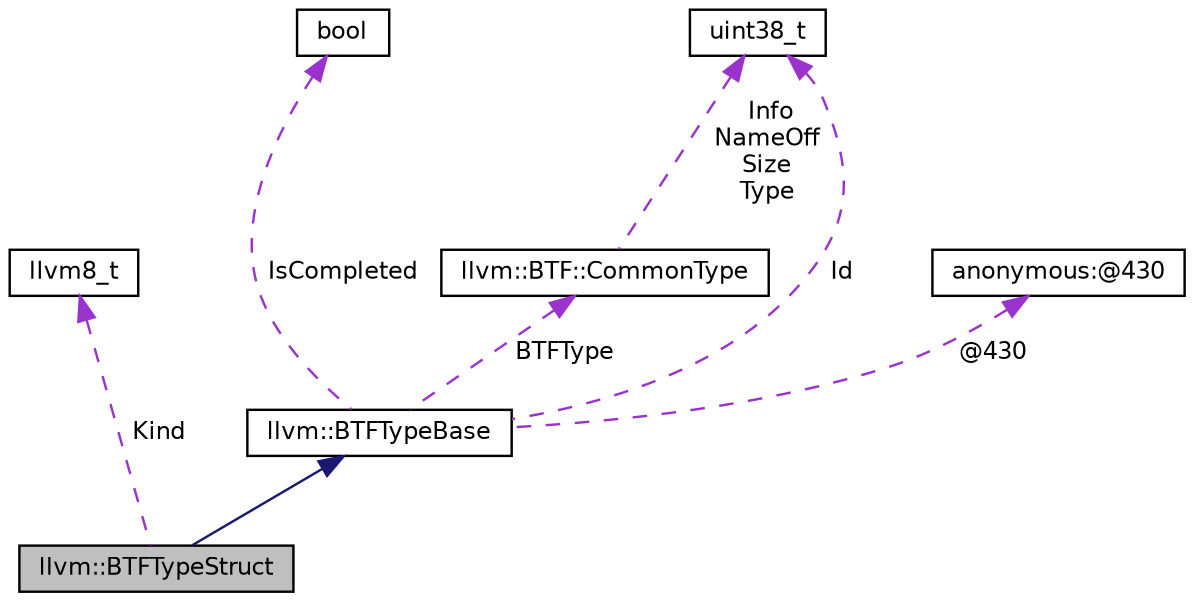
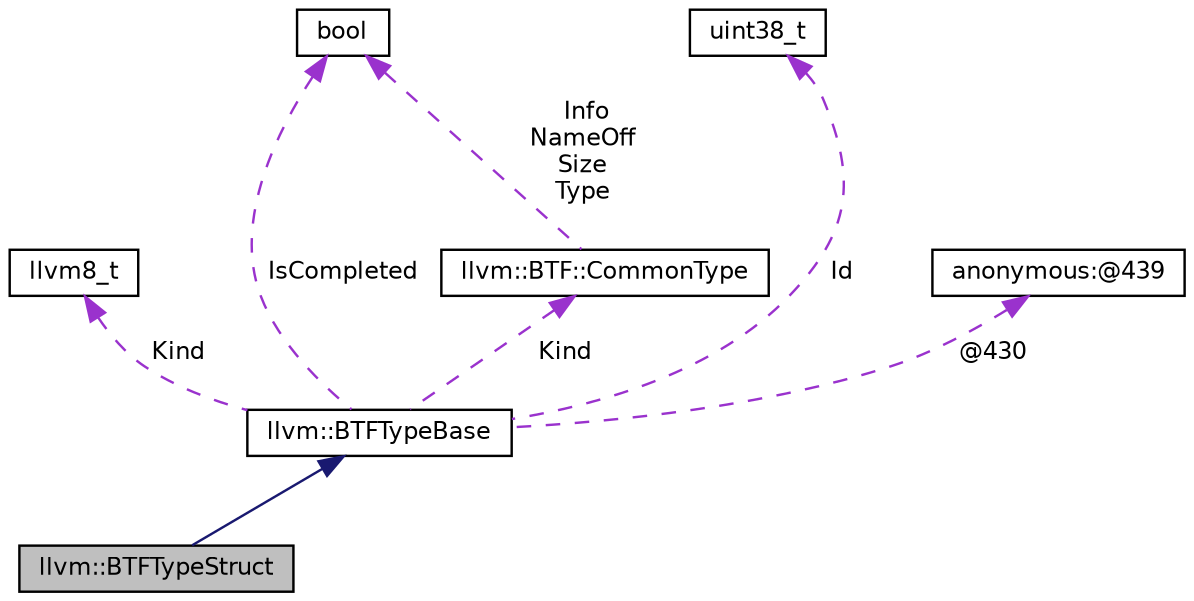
edge "llvm::BTF::CommonType" -> "uint38_t": now "llvm::BTF::CommonType" -> "bool"
node "anonymous:@430": label "anonymous:@430" -> "anonymous:@439"
edge "llvm::BTFTypeBase" -> "llvm::BTF::CommonType": label " BTFType" -> " Kind"
edge "llvm::BTFTypeStruct" -> "llvm8_t": now "llvm::BTFTypeBase" -> "llvm8_t"
